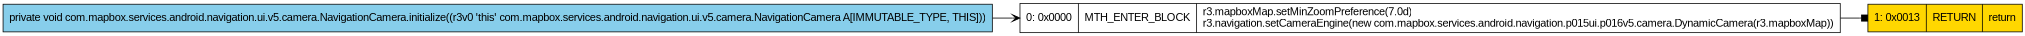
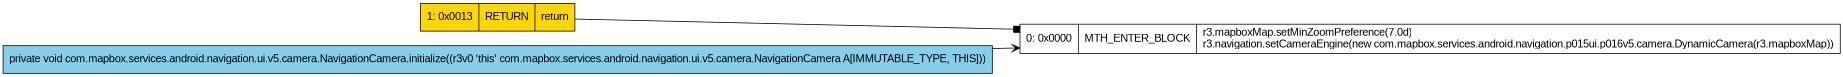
edge "0: 0x0000" -> "1: 0x0013": reversed
